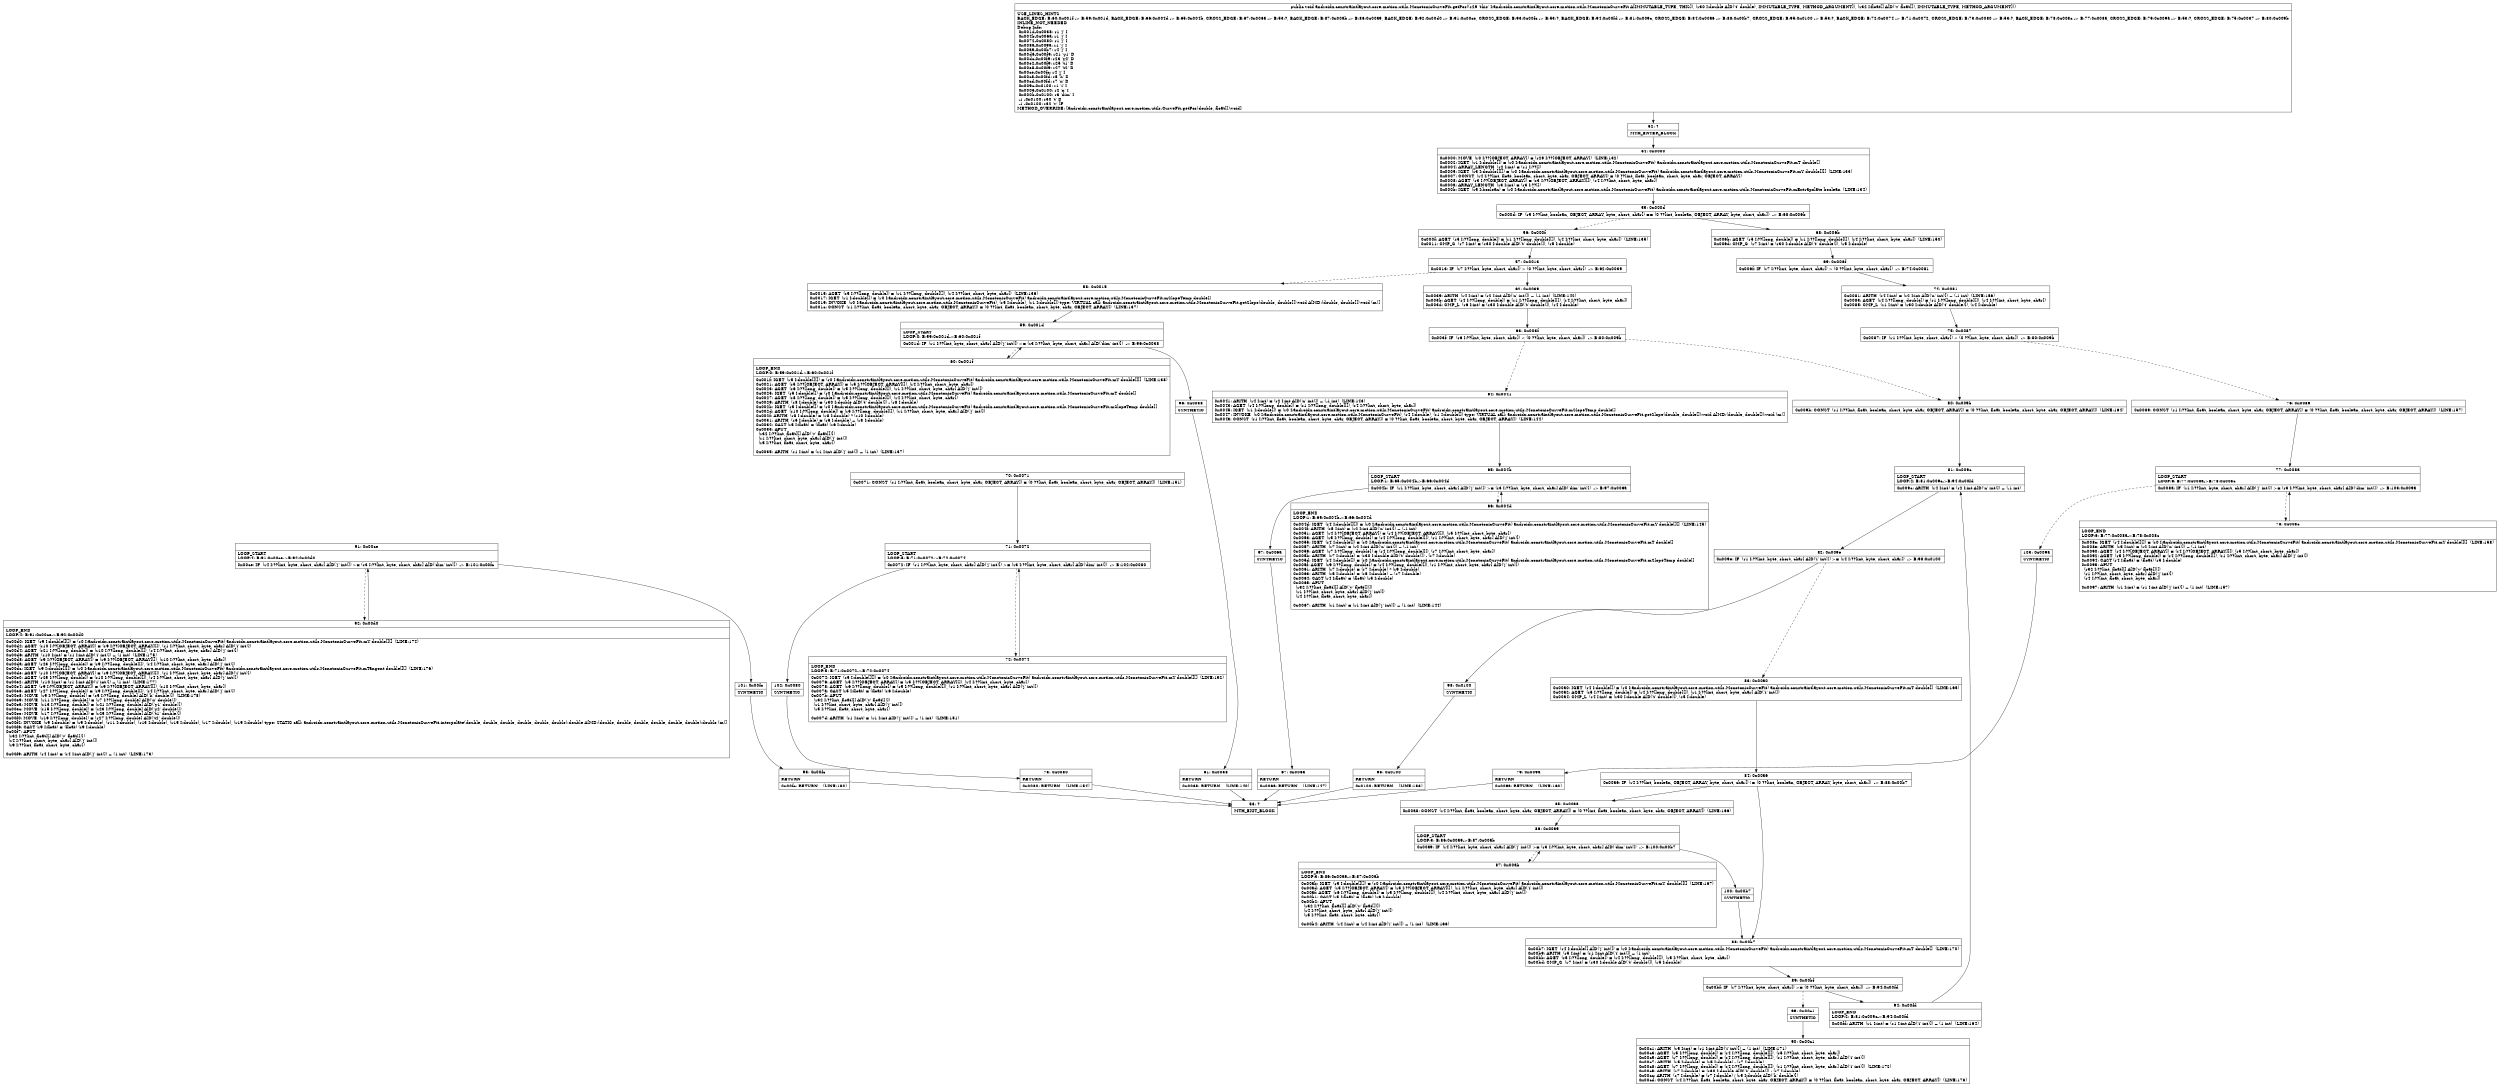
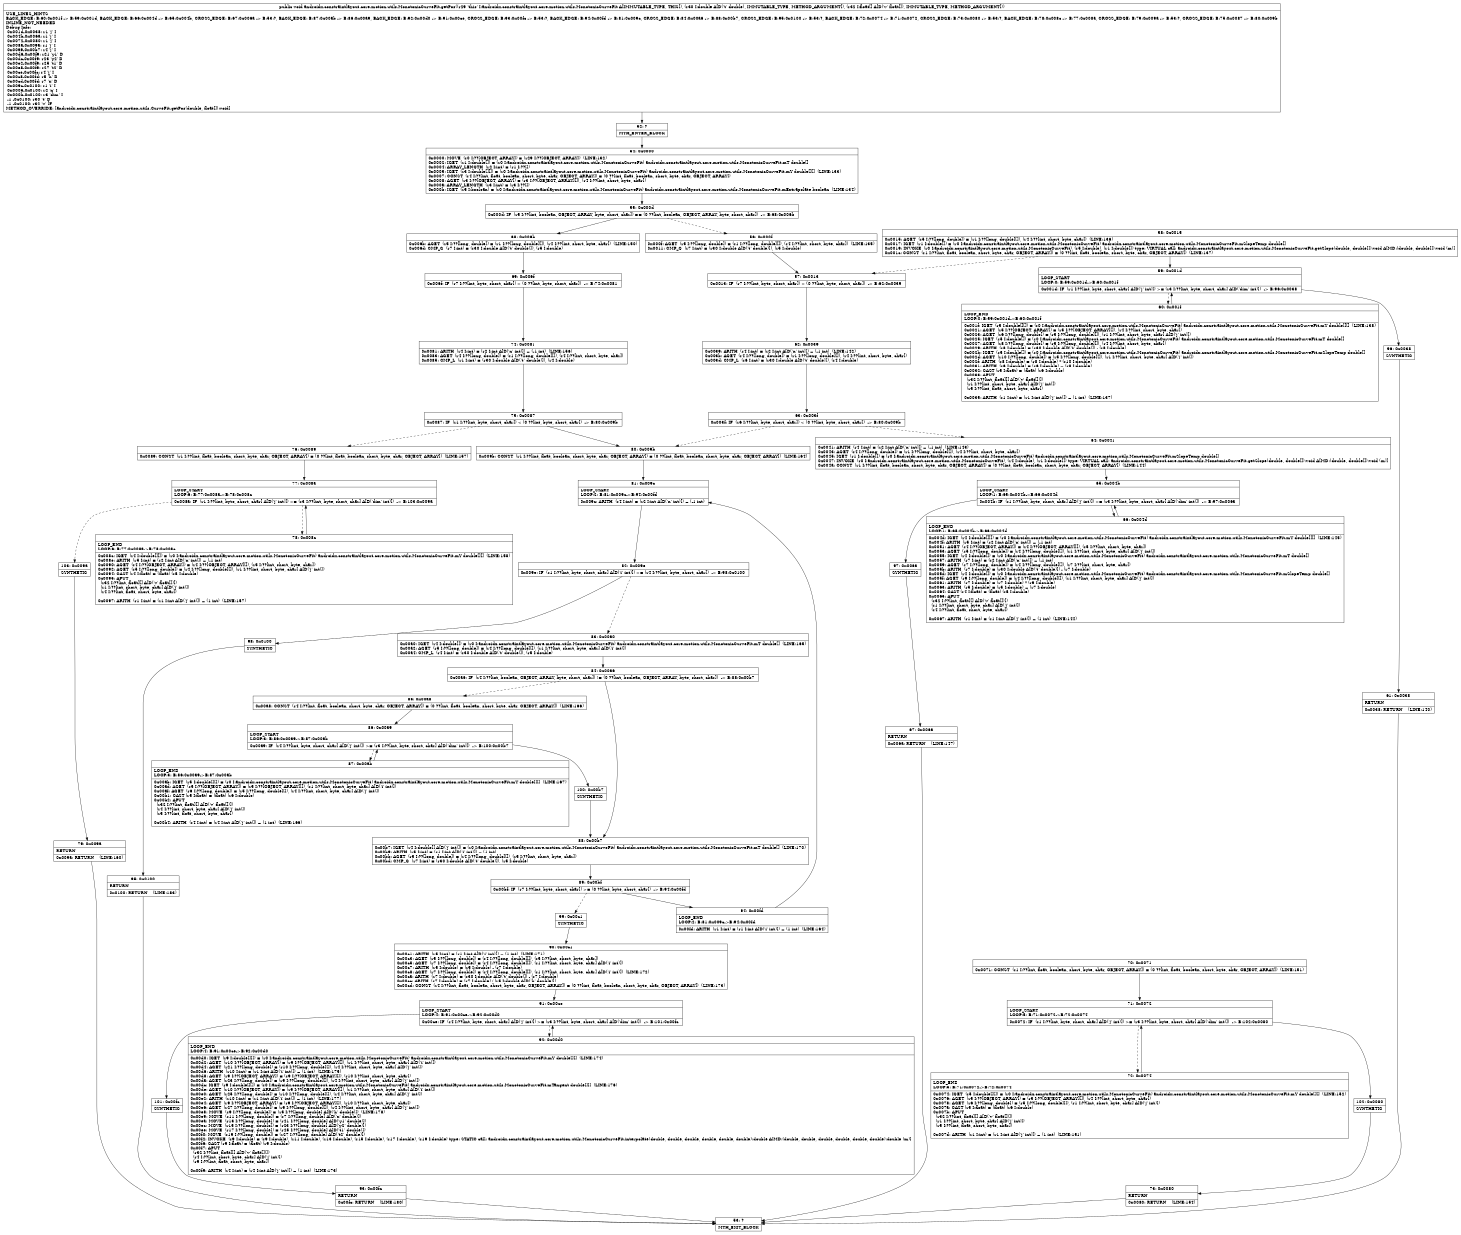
edge "57: 0x0013" -> "58: 0x0015": reversed
edge "65: 0x004b" -> "66: 0x004d": style dashed -> solid
edge "84: 0x00a6" -> "85: 0x00a8": style solid -> dashed
edge "90: 0x00c1" -> "91: 0x00ce": added
